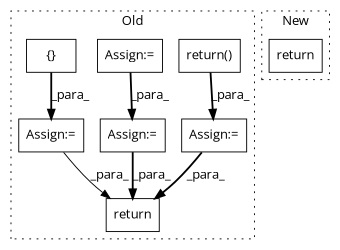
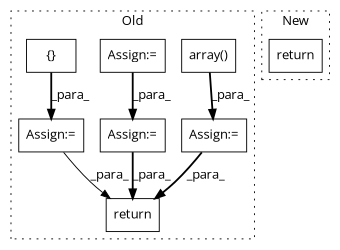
node "return()": label "return()" -> "array()"
